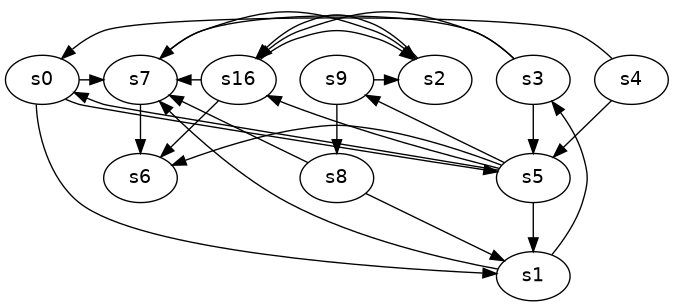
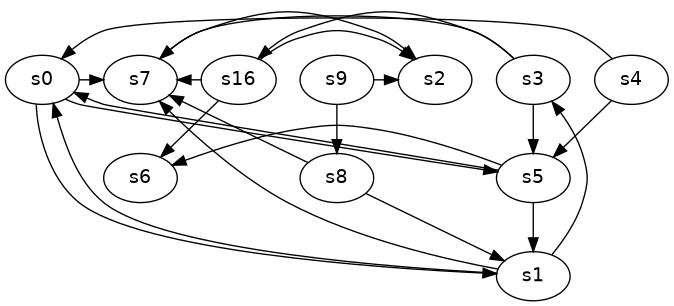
edge "s2" -> "s16": removed
edge "s7" -> "s6": removed
edge "s5" -> "s9": removed
edge "s5" -> "s16": removed
edge "s1" -> "s0": added
